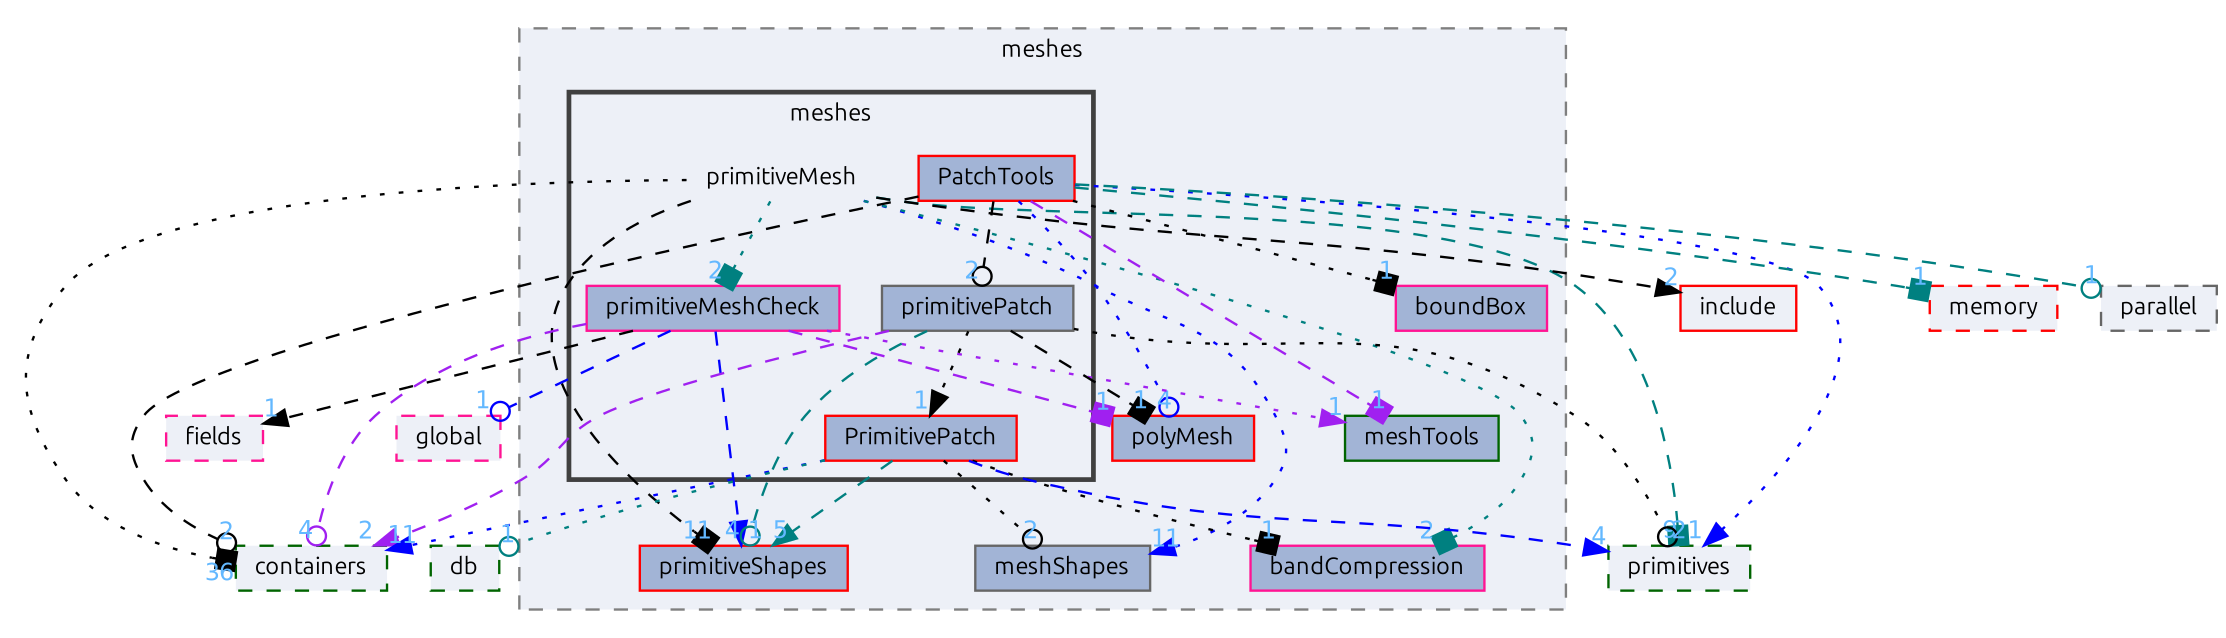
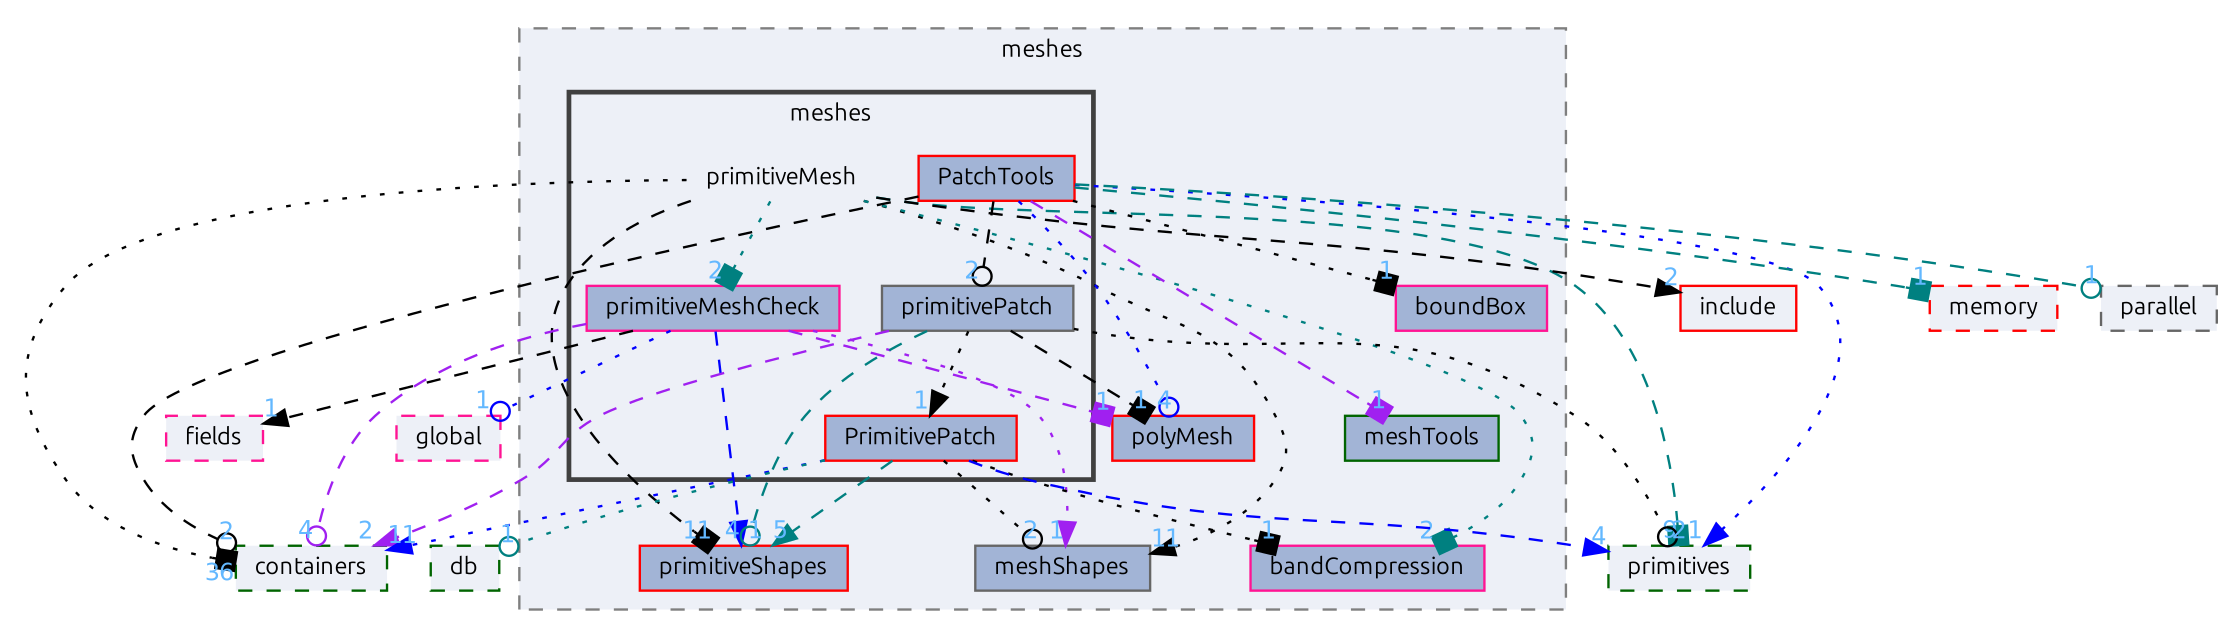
edge "primitiveMesh" -> "meshShapes": color blue -> black
edge "primitiveMeshCheck" -> "meshTools": now "primitiveMeshCheck" -> "meshShapes"
edge "primitiveMeshCheck" -> "global": style dashed -> dotted
